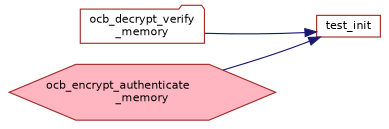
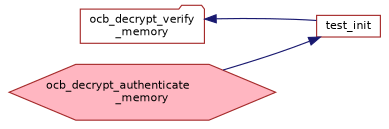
edge "ocb_decrypt_verify _memory" -> "test_init": reversed
node "ocb_encrypt_authenticate _memory": label "ocb_encrypt_authenticate _memory" -> "ocb_decrypt_authenticate _memory"
